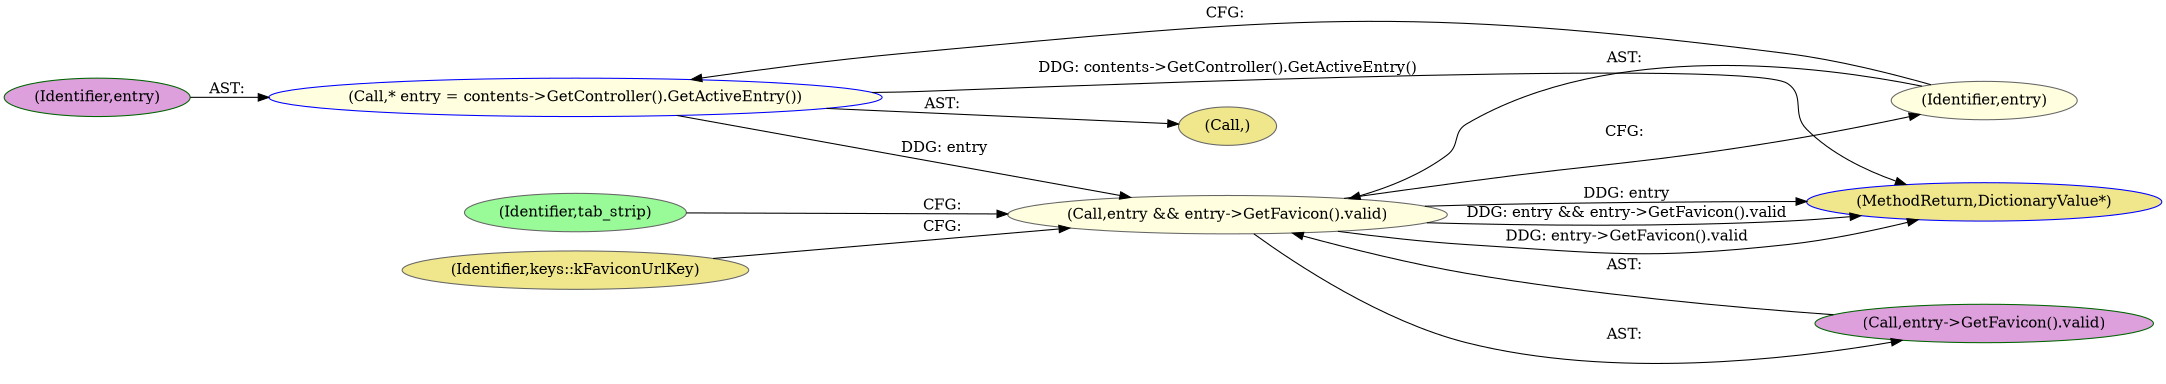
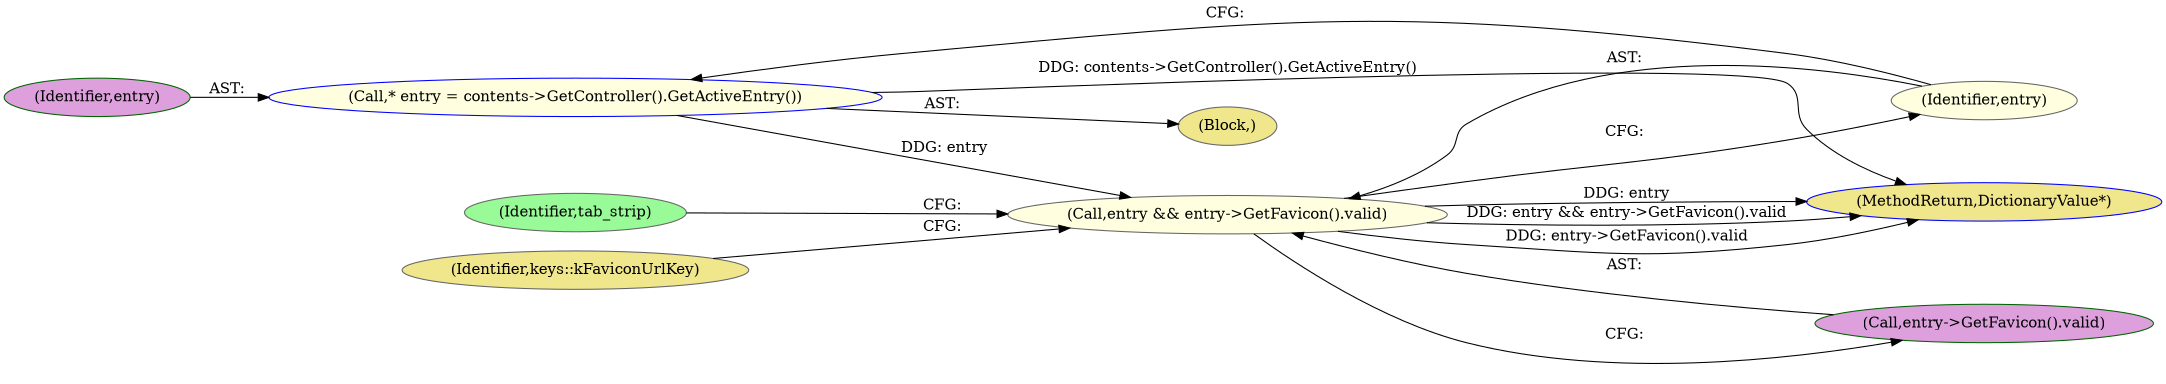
node "(Call,)": label "(Call,)" -> "(Block,)"
edge "(Call,entry && entry->GetFavicon().valid)" -> "(Call,entry->GetFavicon().valid)": label "AST: " -> "CFG: "
